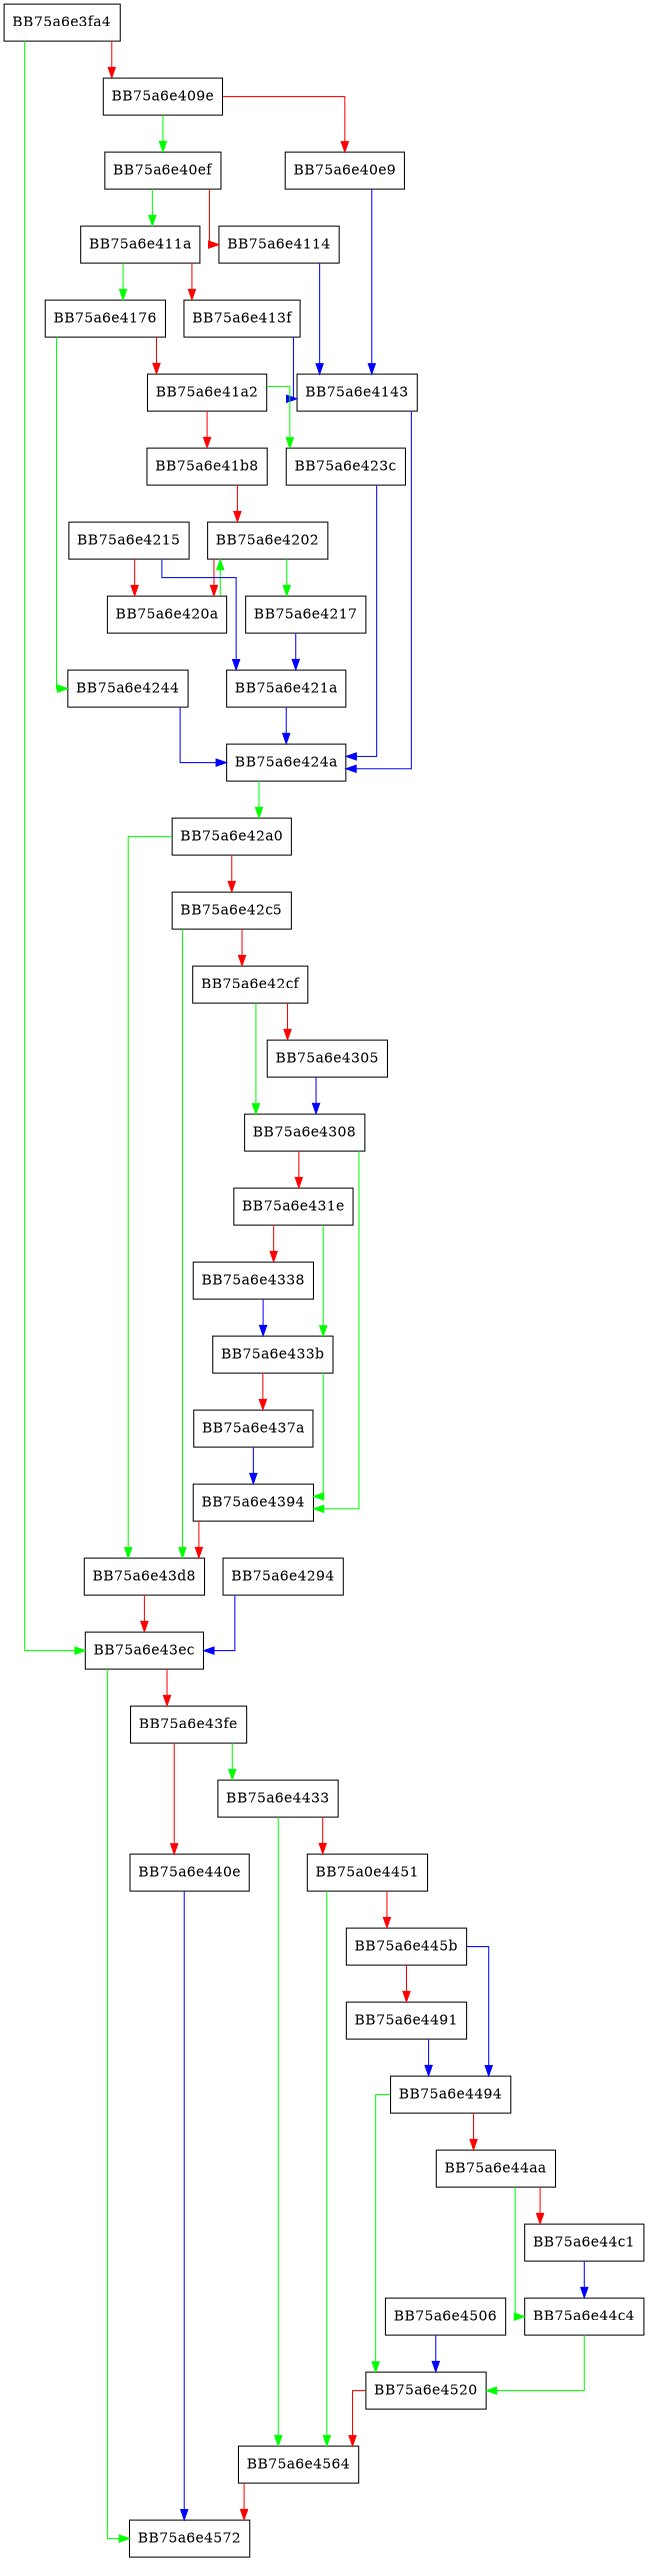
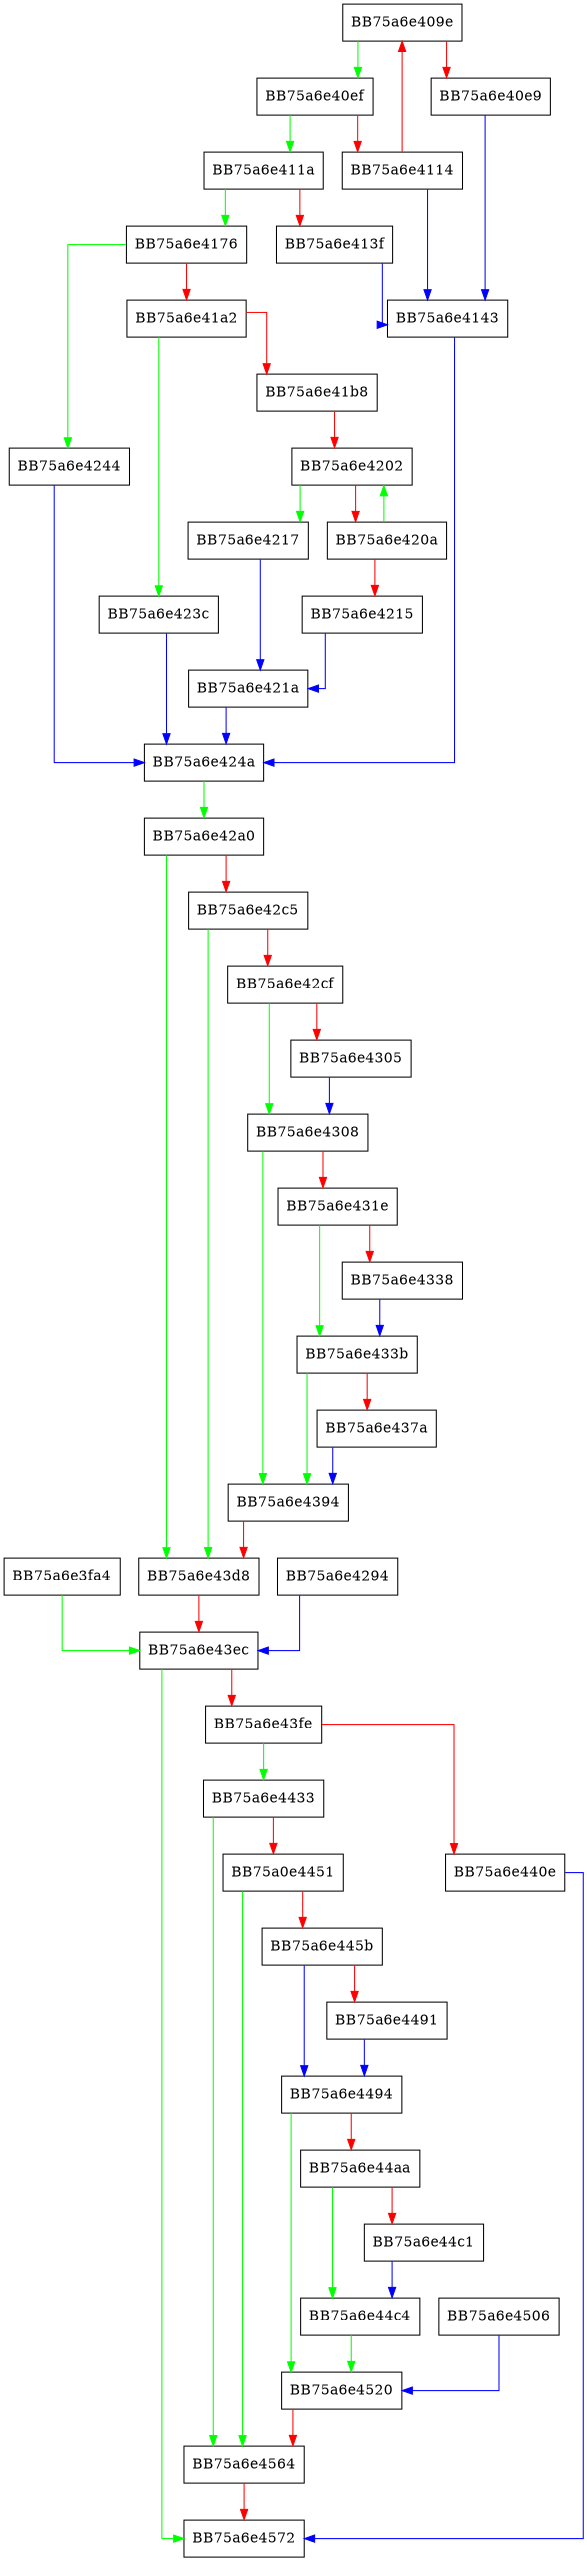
edge "BB75a6e3fa4" -> "BB75a6e409e": now "BB75a6e4114" -> "BB75a6e409e"
edge "BB75a6e4215" -> "BB75a6e420a": reversed
